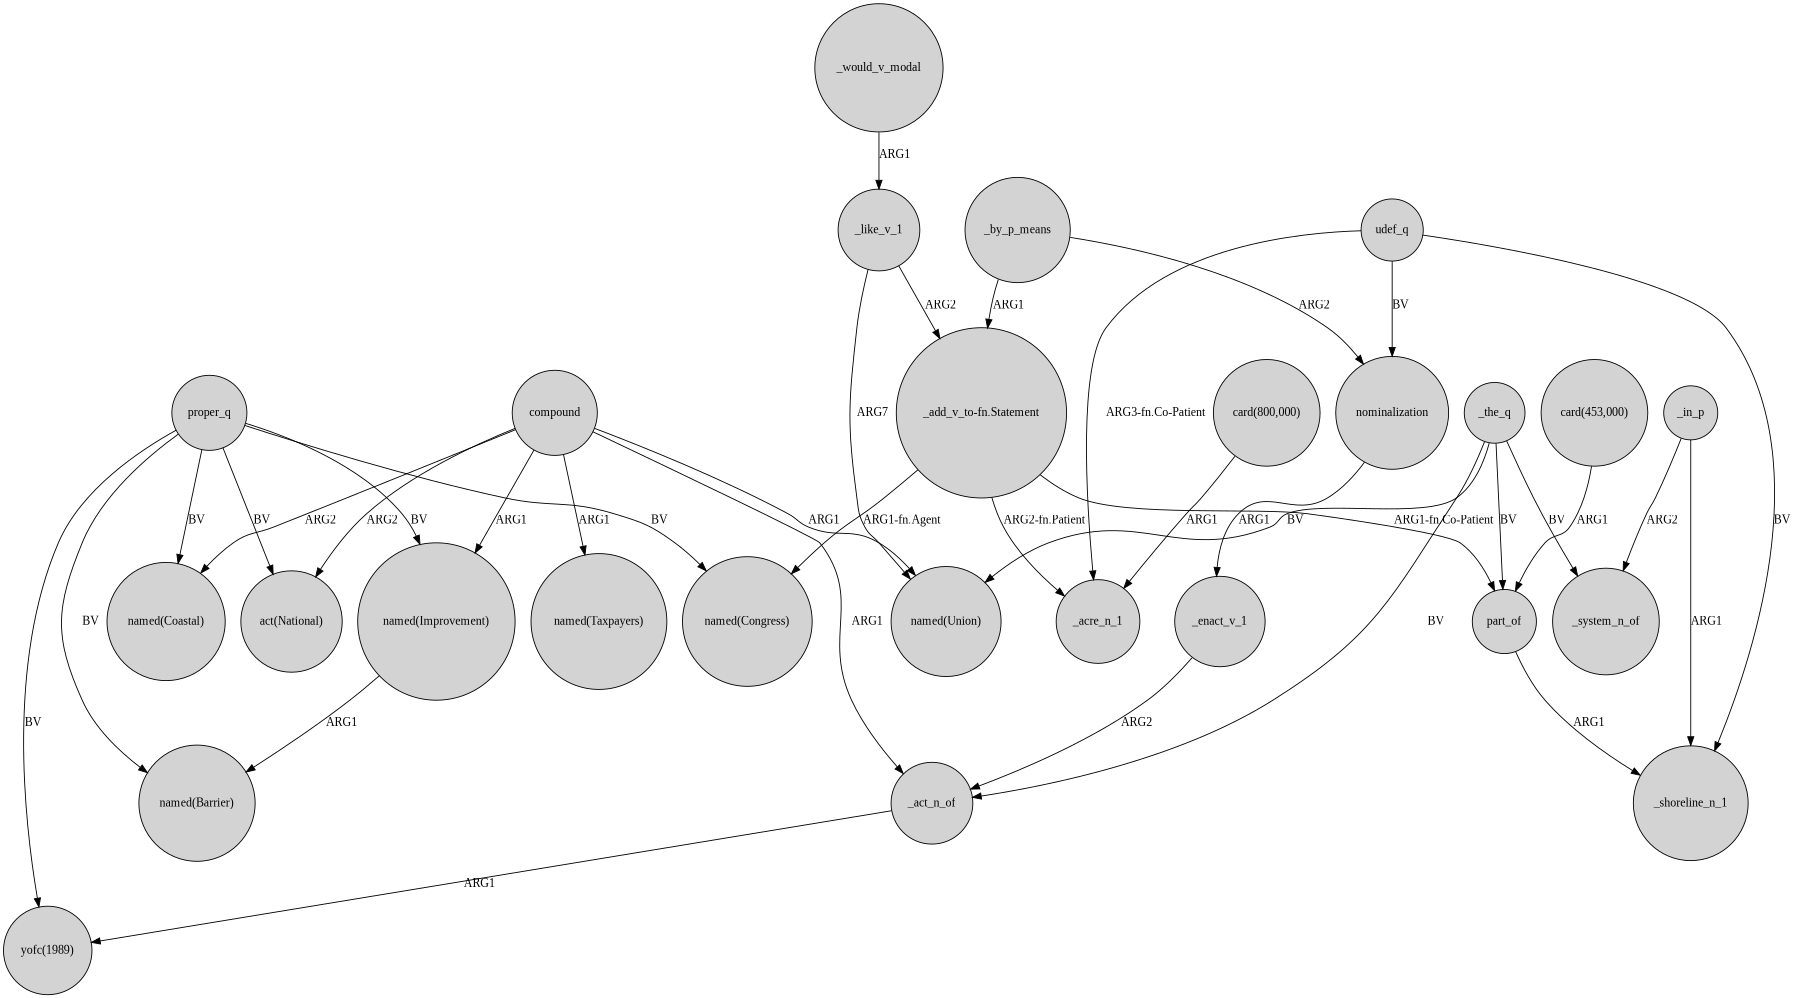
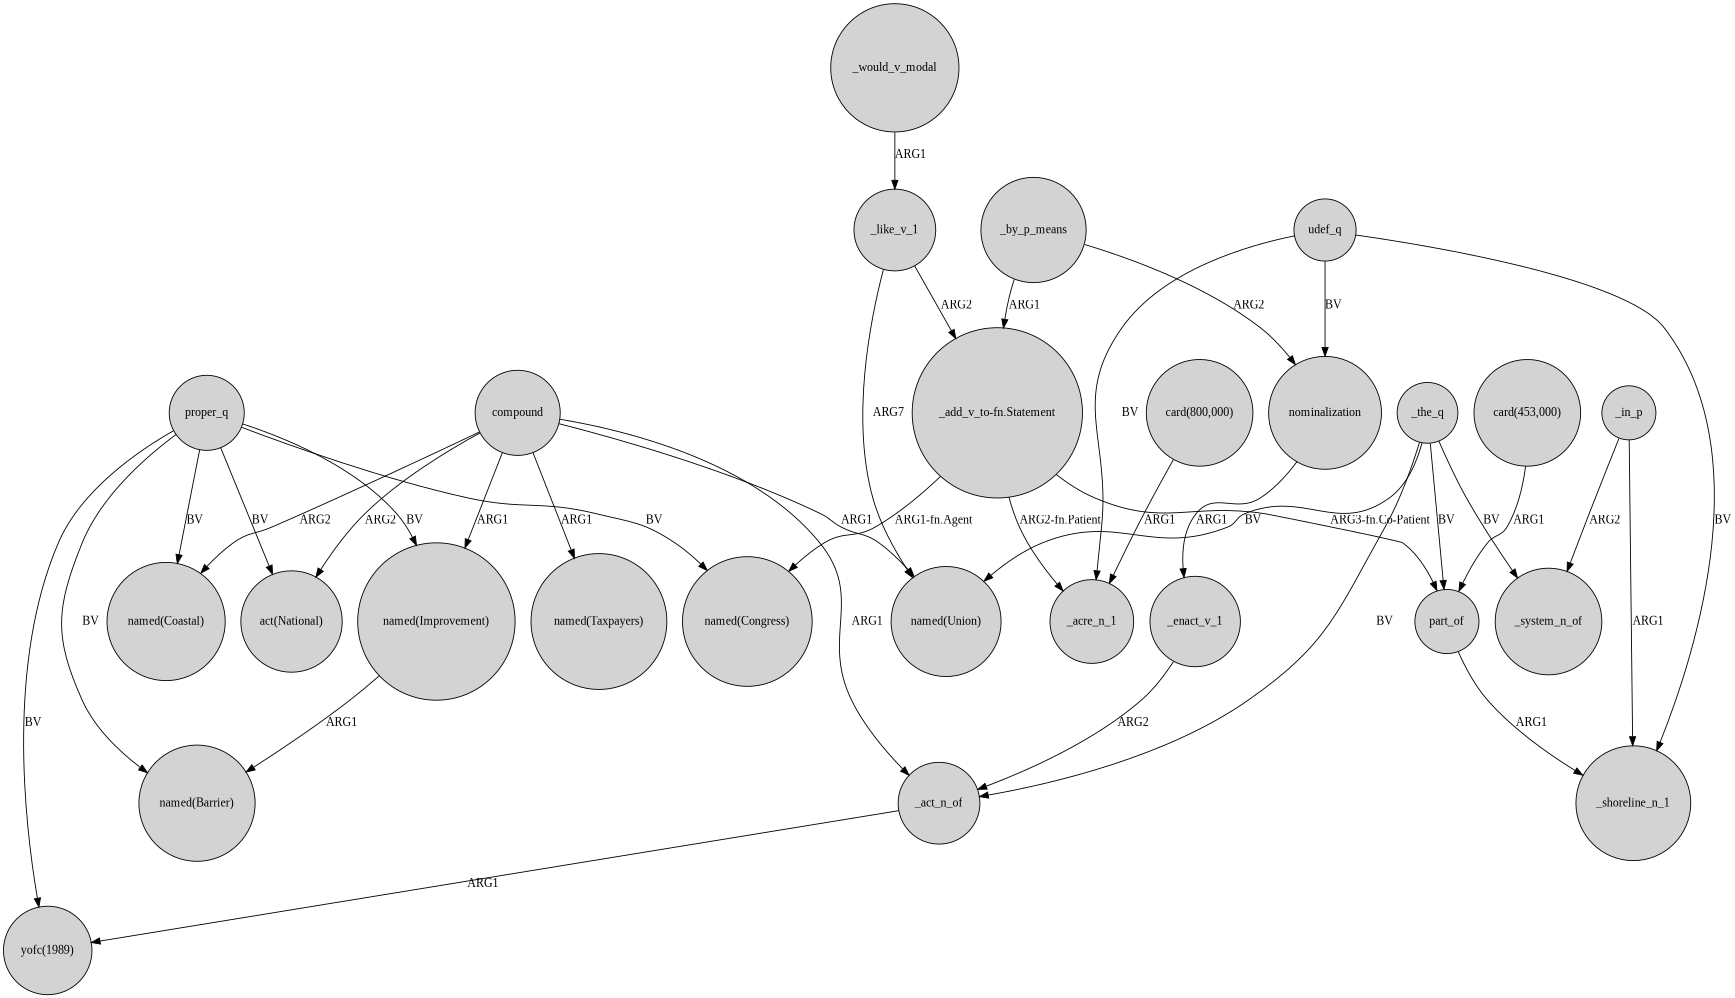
edge "udef_q" -> "_acre_n_1": label "ARG3-fn.Co-Patient" -> "BV"
edge "_add_v_to-fn.Statement" -> "part_of": label "ARG1-fn.Co-Patient" -> "ARG3-fn.Co-Patient"
